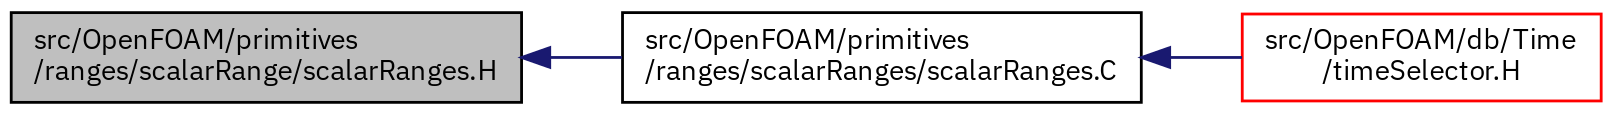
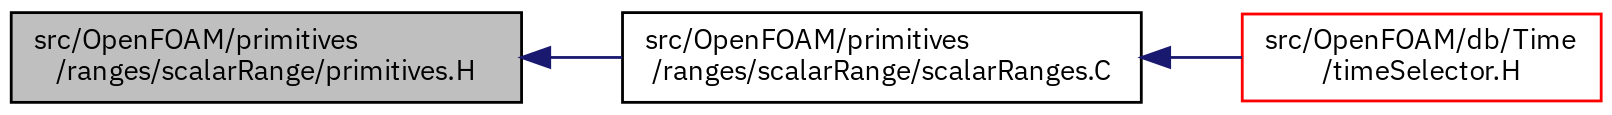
node "src/OpenFOAM/primitives /ranges/scalarRange/scalarRanges.H": label "src/OpenFOAM/primitives /ranges/scalarRange/scalarRanges.H" -> "src/OpenFOAM/primitives /ranges/scalarRange/primitives.H"
node "src/OpenFOAM/primitives /ranges/scalarRanges/scalarRanges.C": label "src/OpenFOAM/primitives /ranges/scalarRanges/scalarRanges.C" -> "src/OpenFOAM/primitives /ranges/scalarRange/scalarRanges.C"
